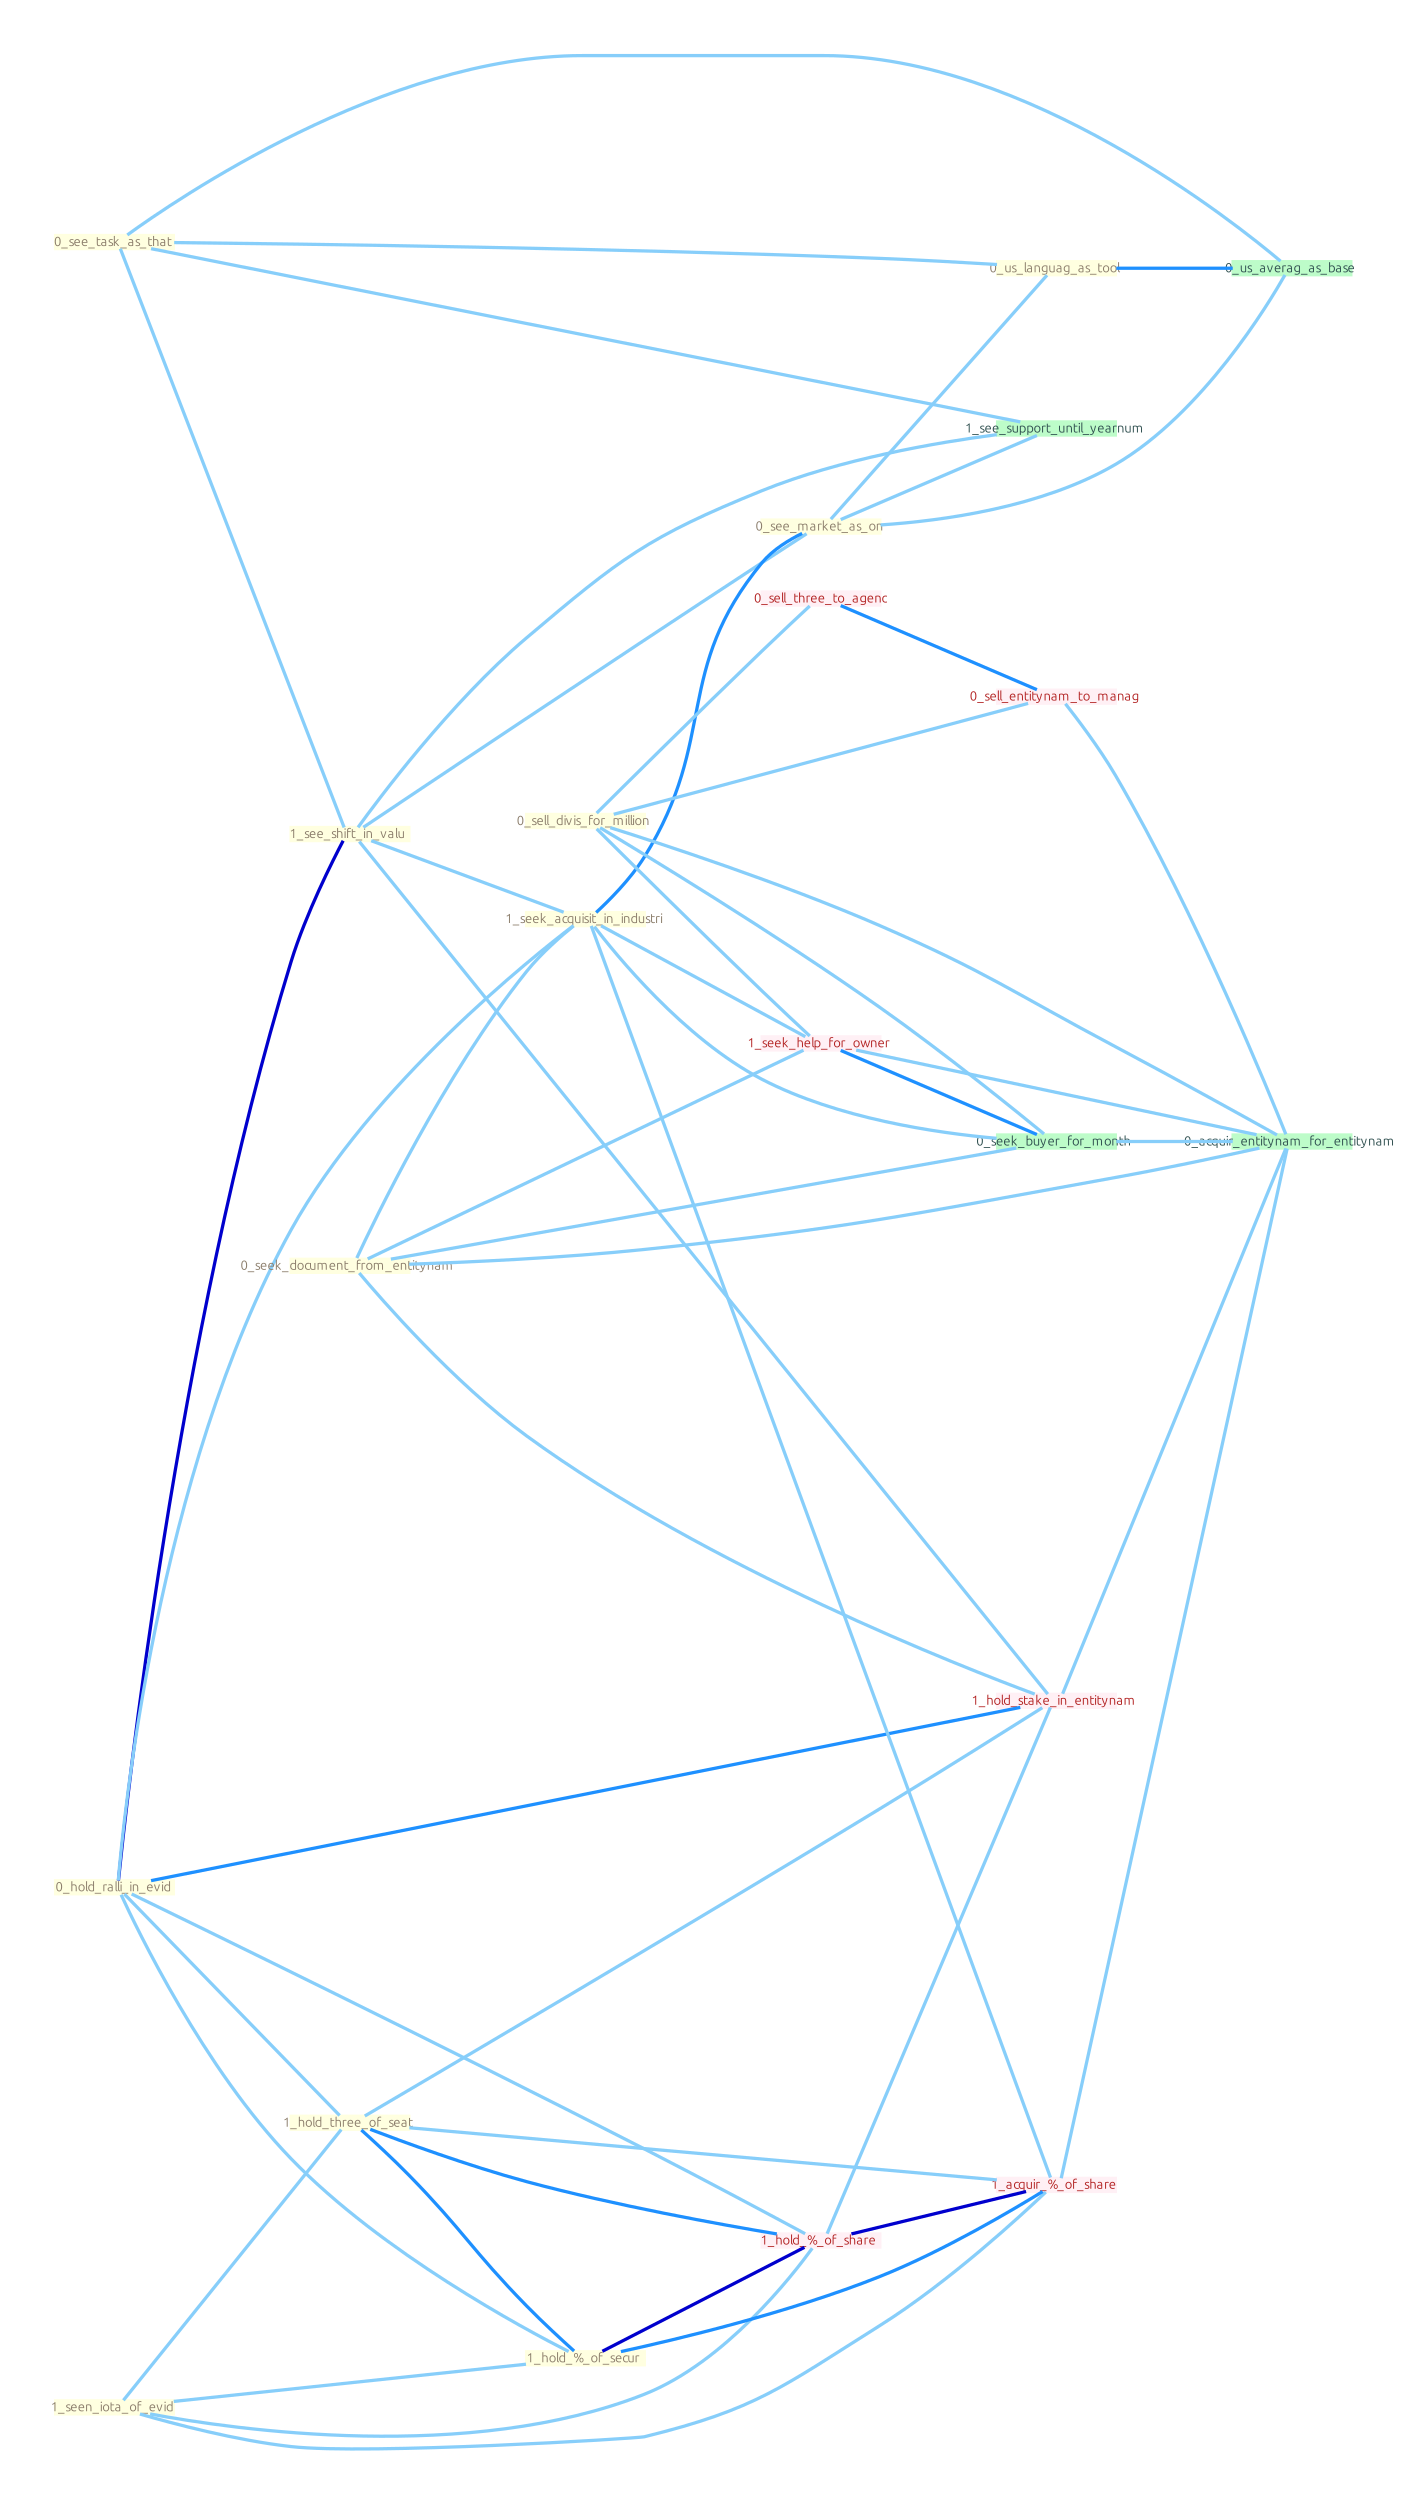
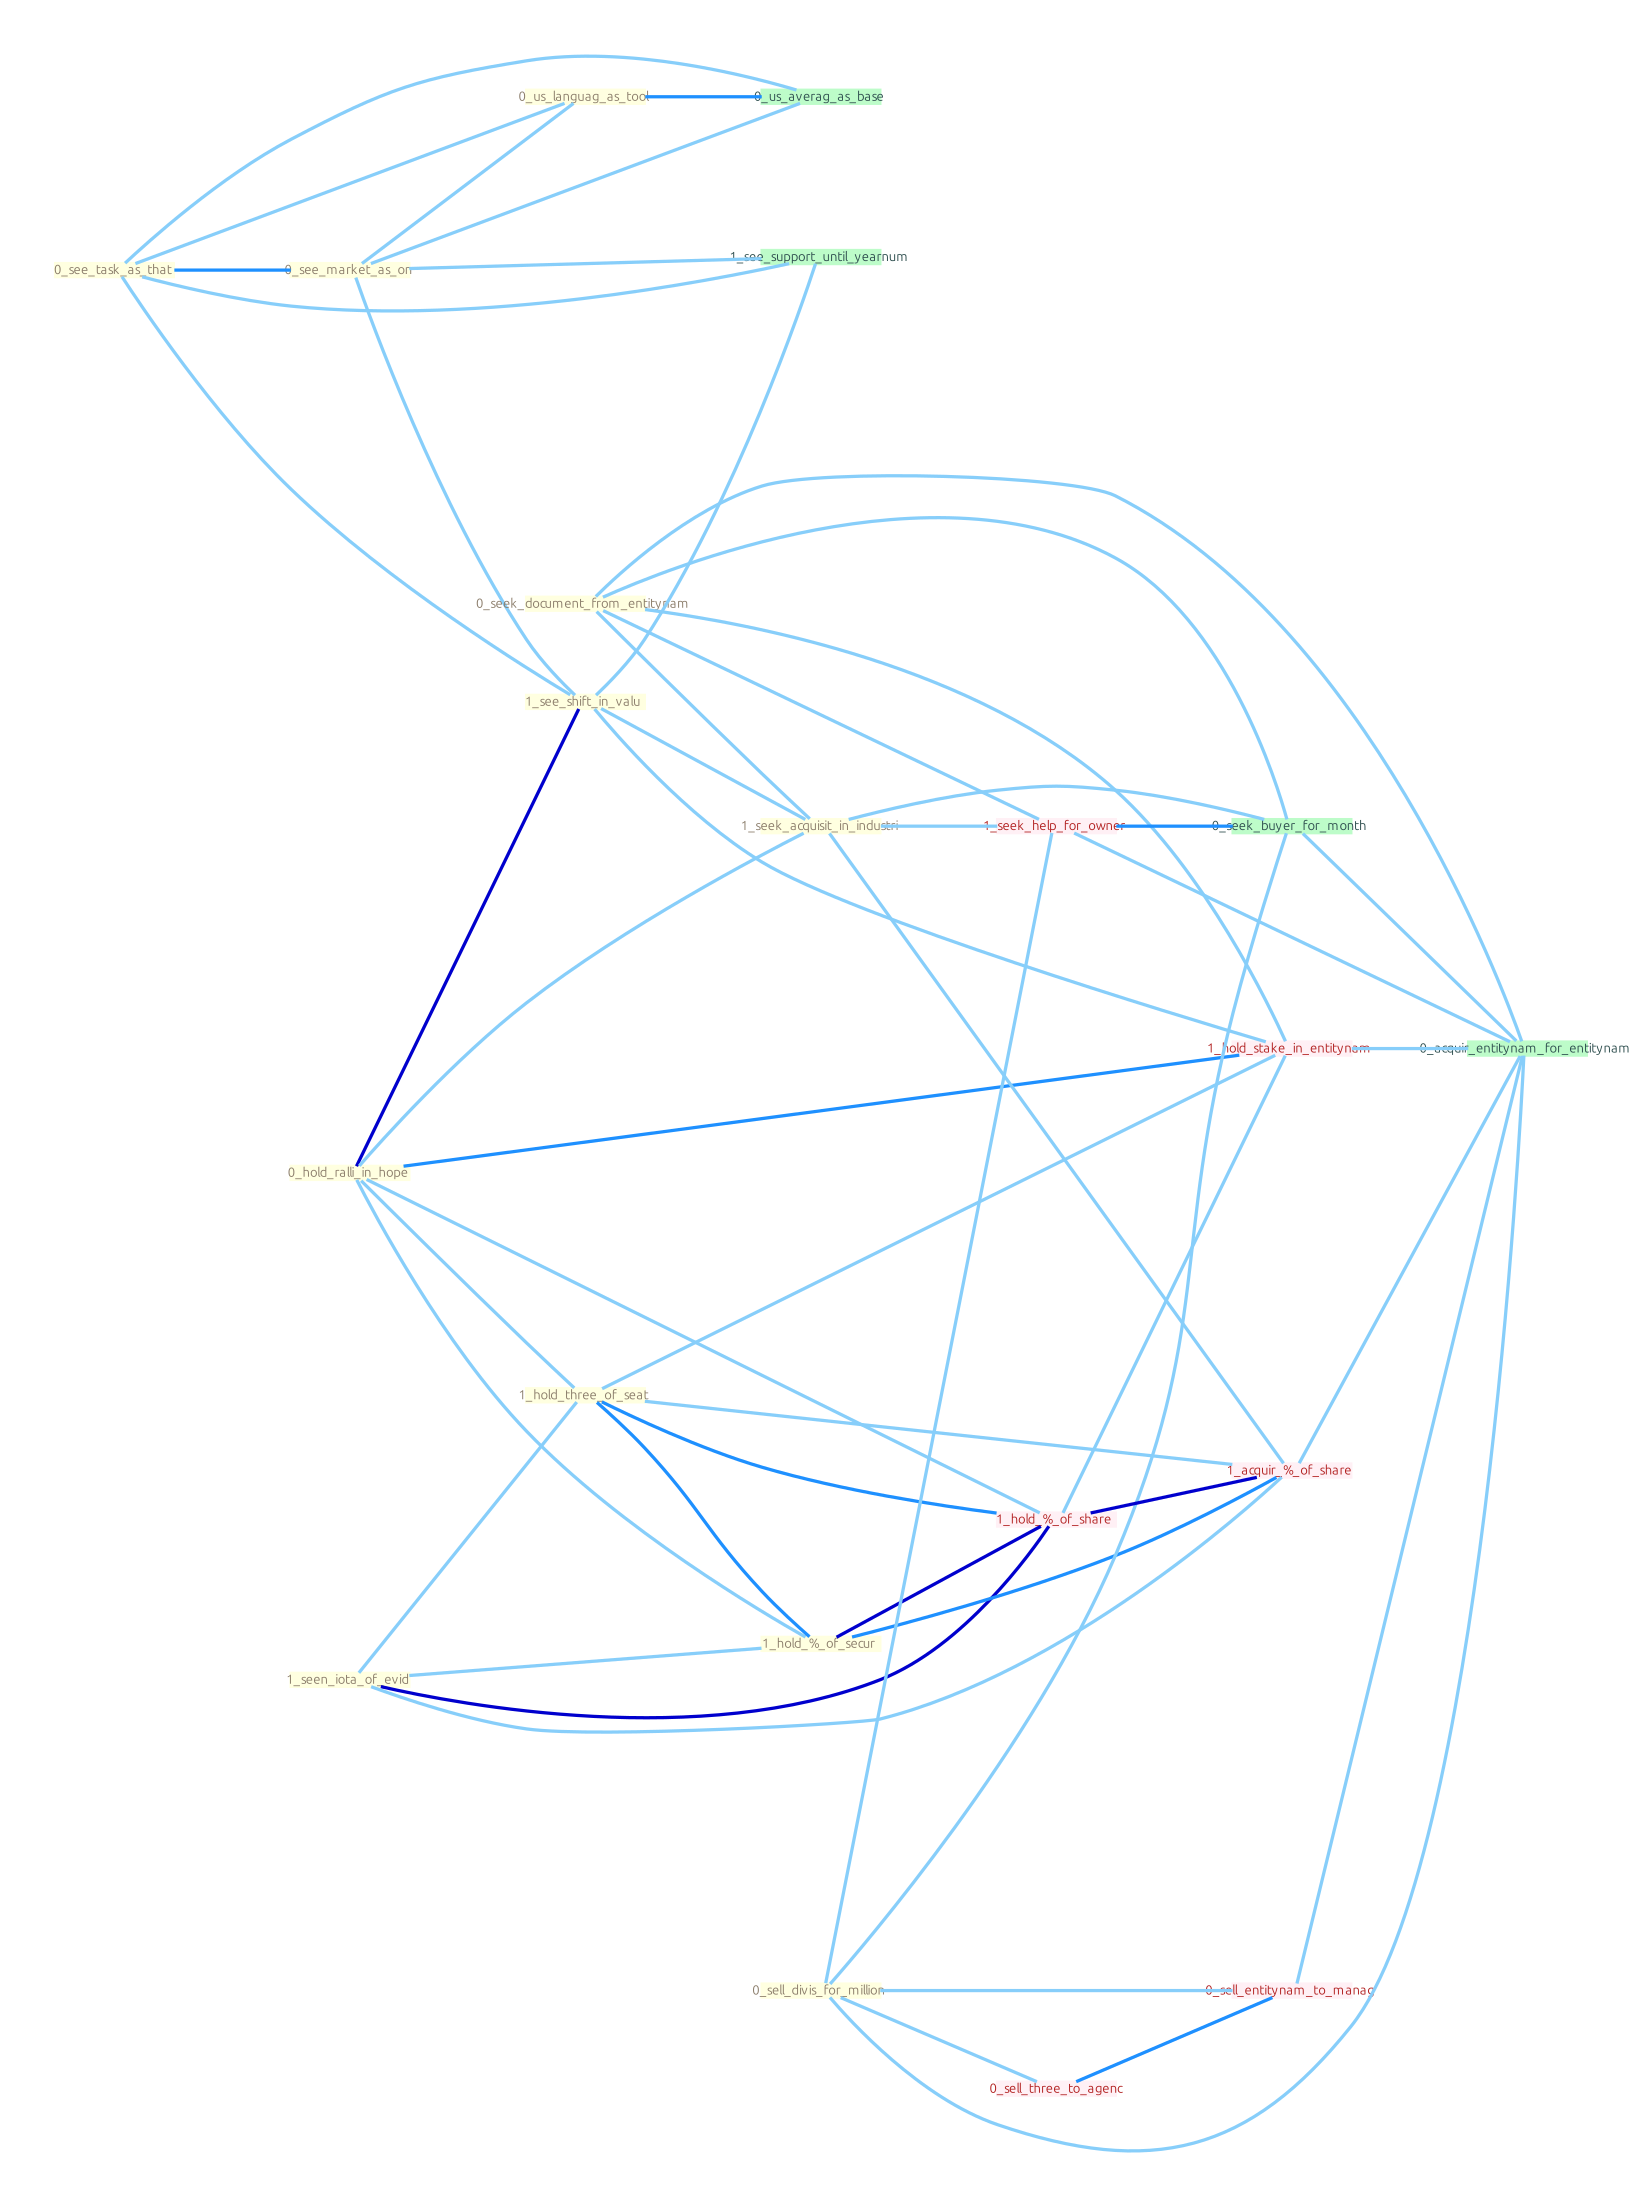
edge "0_see_market_as_on" -- "1_seek_acquisit_in_industri": now "0_see_market_as_on" -- "0_see_task_as_that"
node "0_hold_ralli_in_evid": label "0_hold_ralli_in_evid" -> "0_hold_ralli_in_hope"
edge "1_hold_%_of_share" -- "1_seen_iota_of_evid": color #87cefa -> #0000cd
